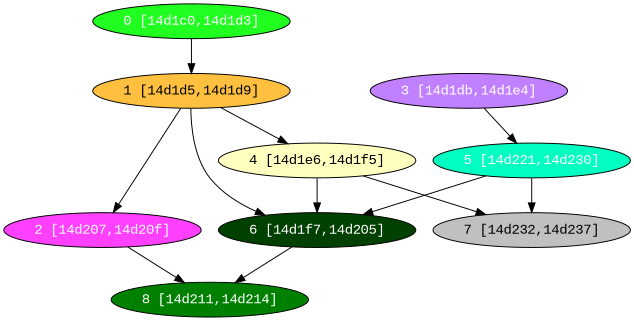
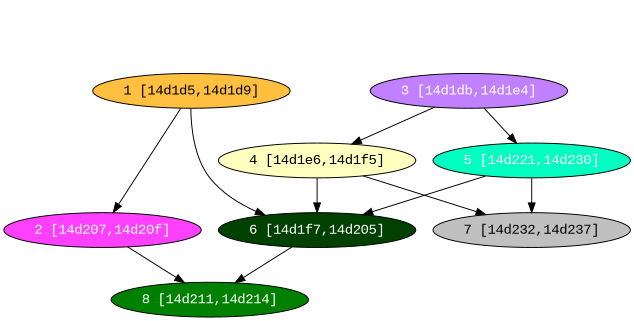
node "0 [14d1c0,14d1d3]": removed
edge "1 [14d1d5,14d1d9]" -> "4 [14d1e6,14d1f5]": now "3 [14d1db,14d1e4]" -> "4 [14d1e6,14d1f5]"
